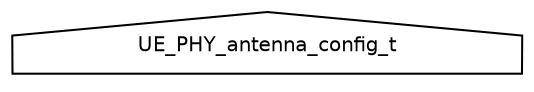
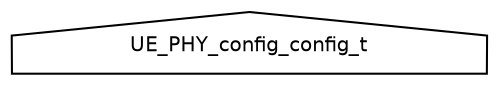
node "UE_PHY_antenna_config_t": label "UE_PHY_antenna_config_t" -> "UE_PHY_config_config_t"
